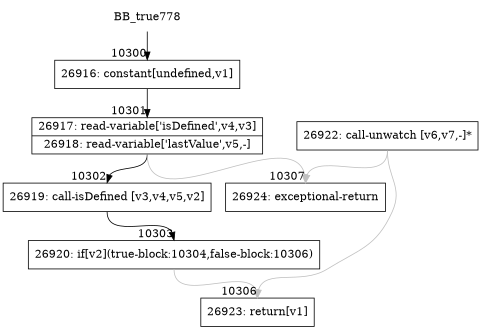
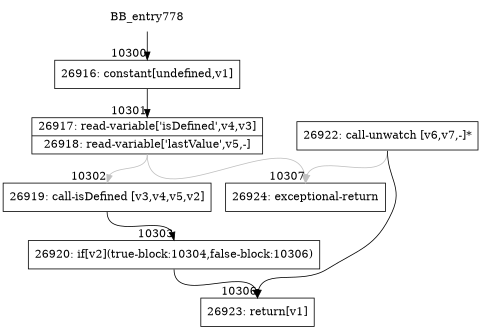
node "BB_true778": label "BB_true778" -> "BB_entry778"
edge "26917: read-variable['isDefined',v4,v3]" -> "26919: call-isDefined [v3,v4,v5,v2]": color black -> gray
edge "26922: call-unwatch [v6,v7,-]*" -> "26923: return[v1]": color gray -> black
edge "26920: if[v2](true-block:10304,false-block:10306)" -> "26923: return[v1]": color gray -> black
